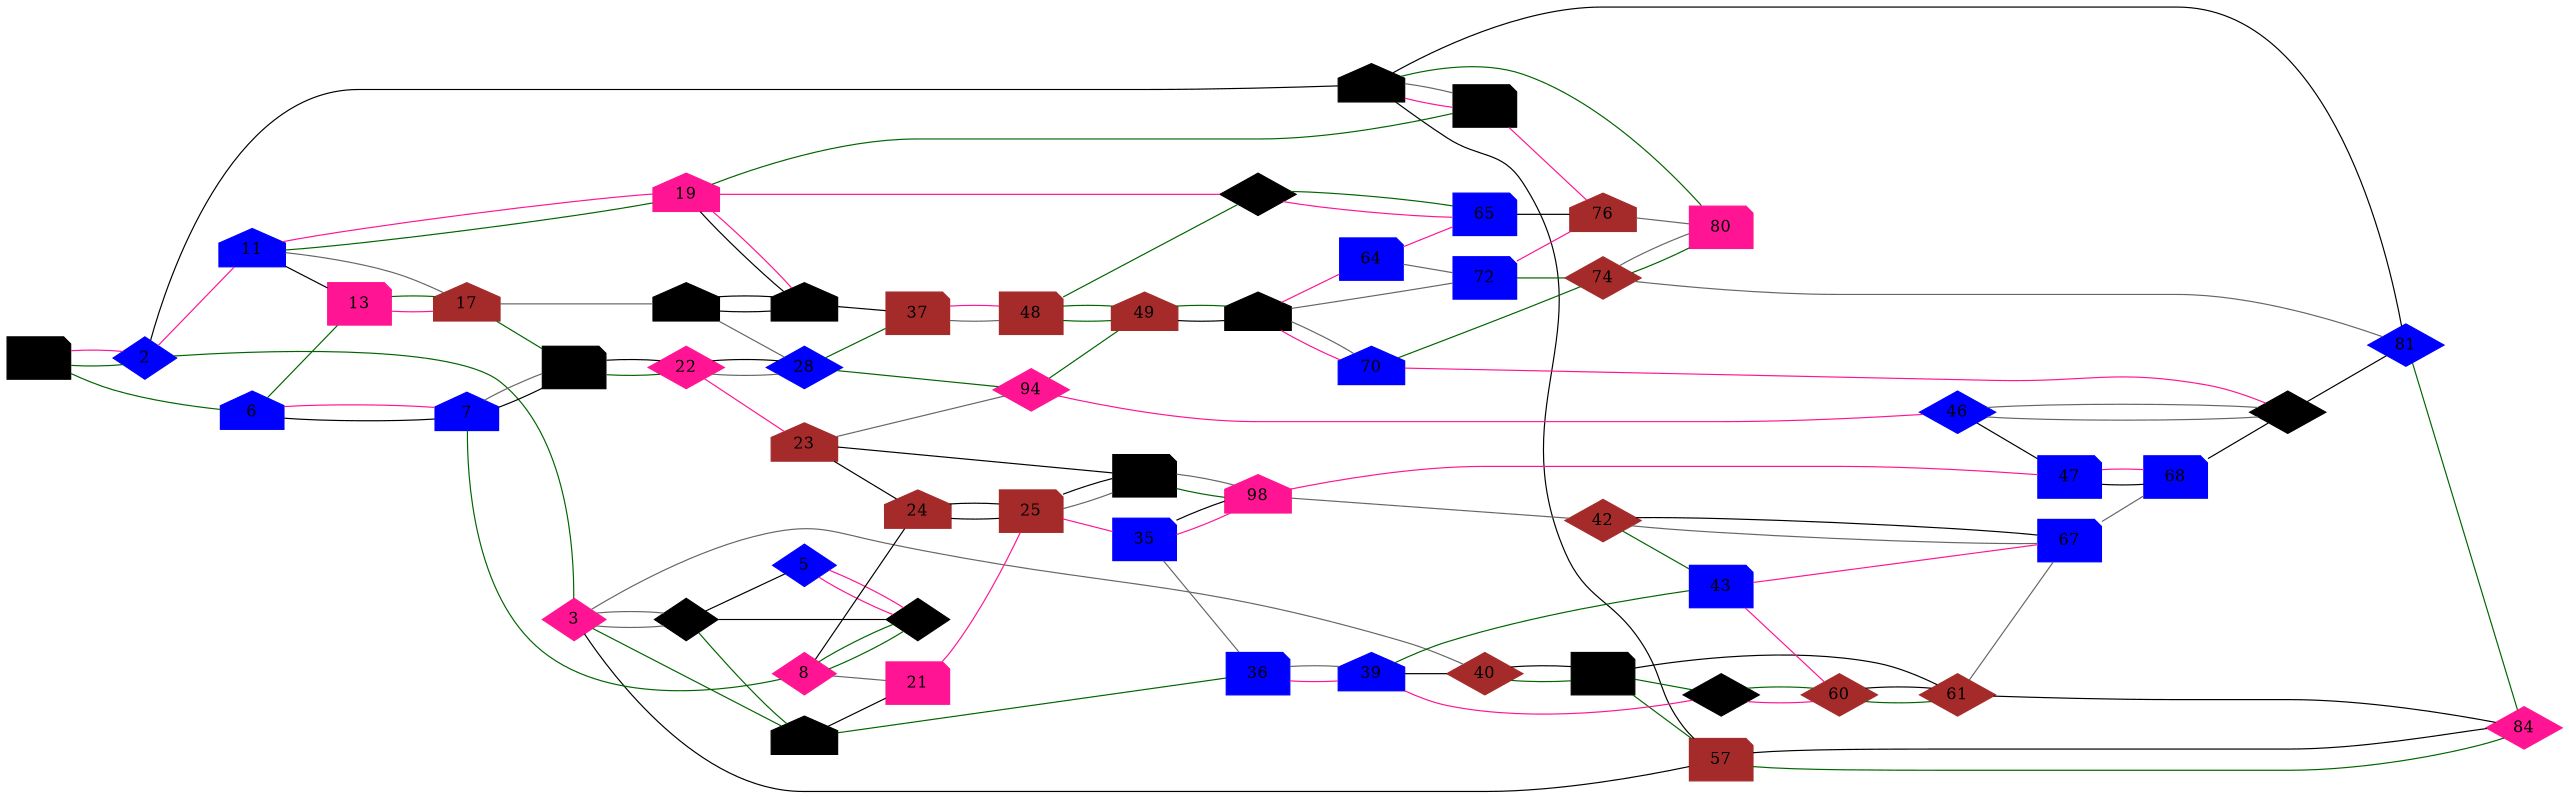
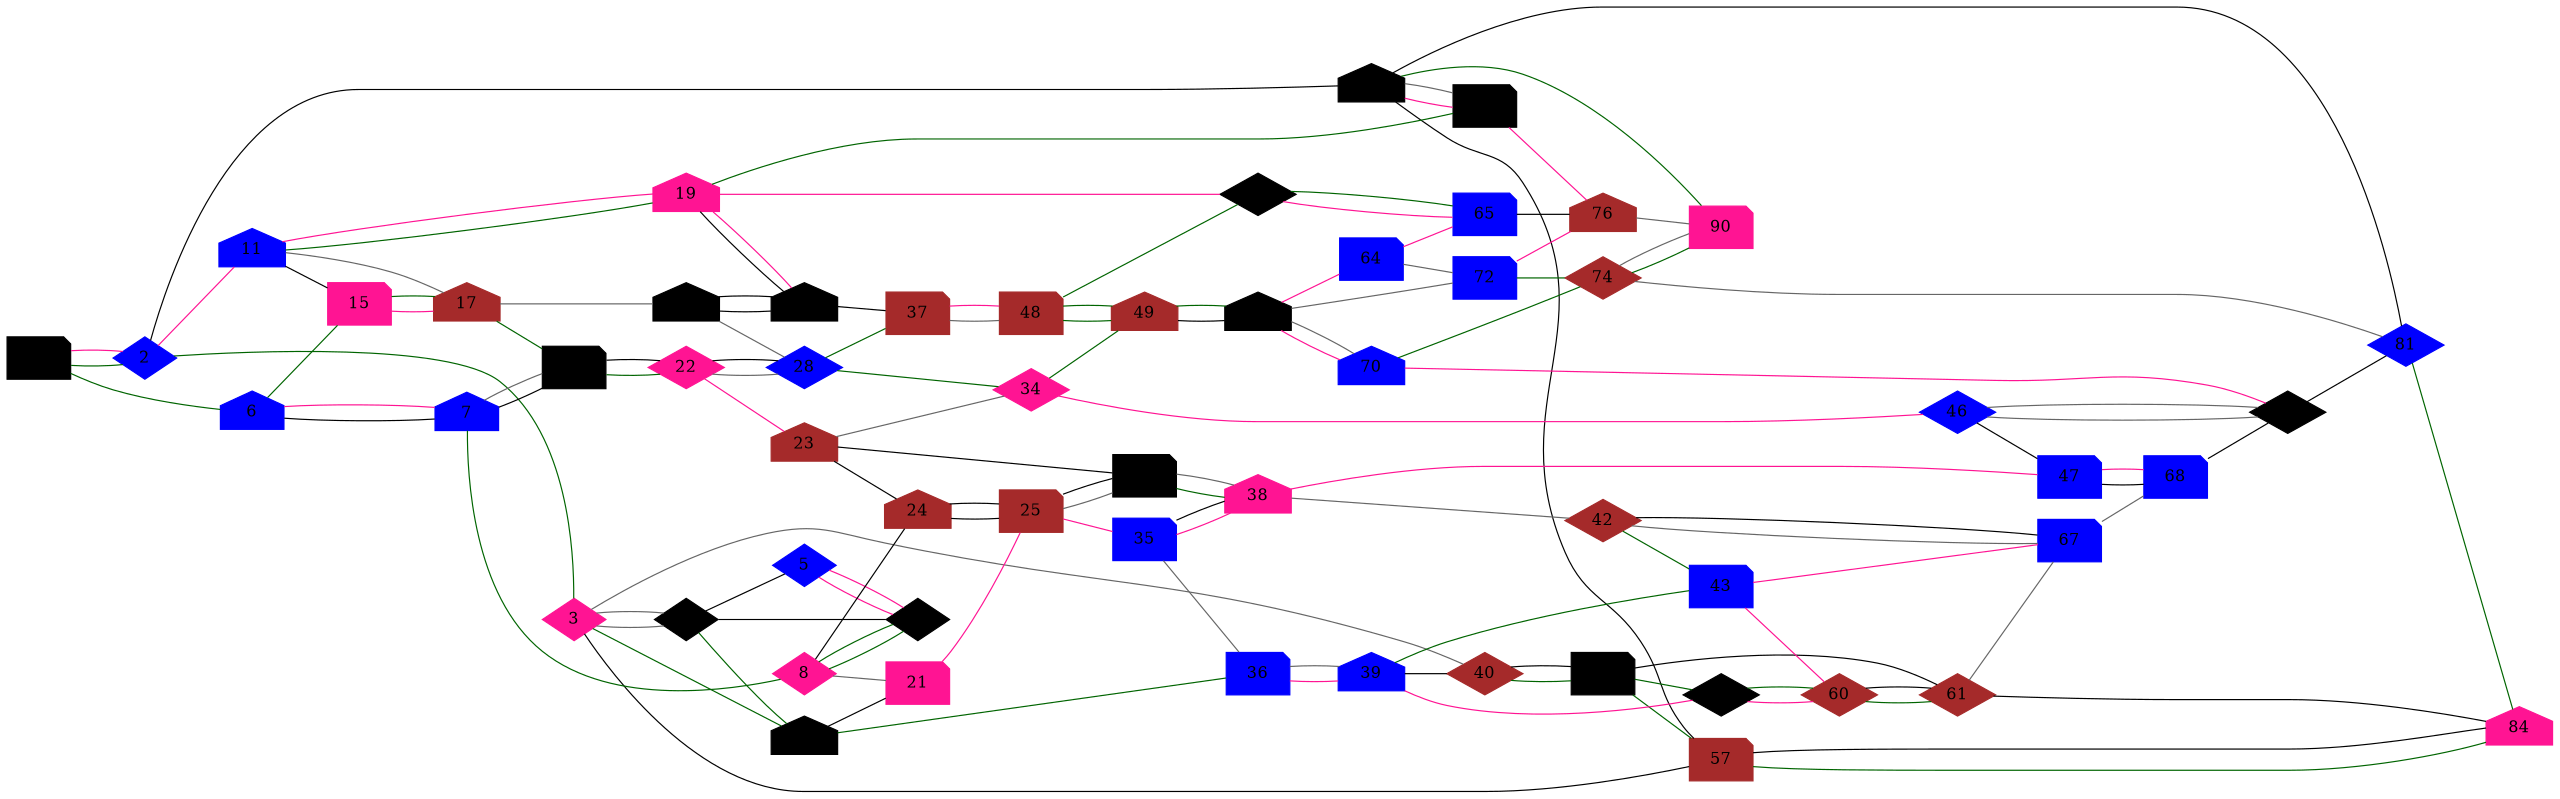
node "80": label "80" -> "90"
node "13": label "13" -> "15"
node "94": label "94" -> "34"
node "98": label "98" -> "38"
node "84": shape diamond -> house
